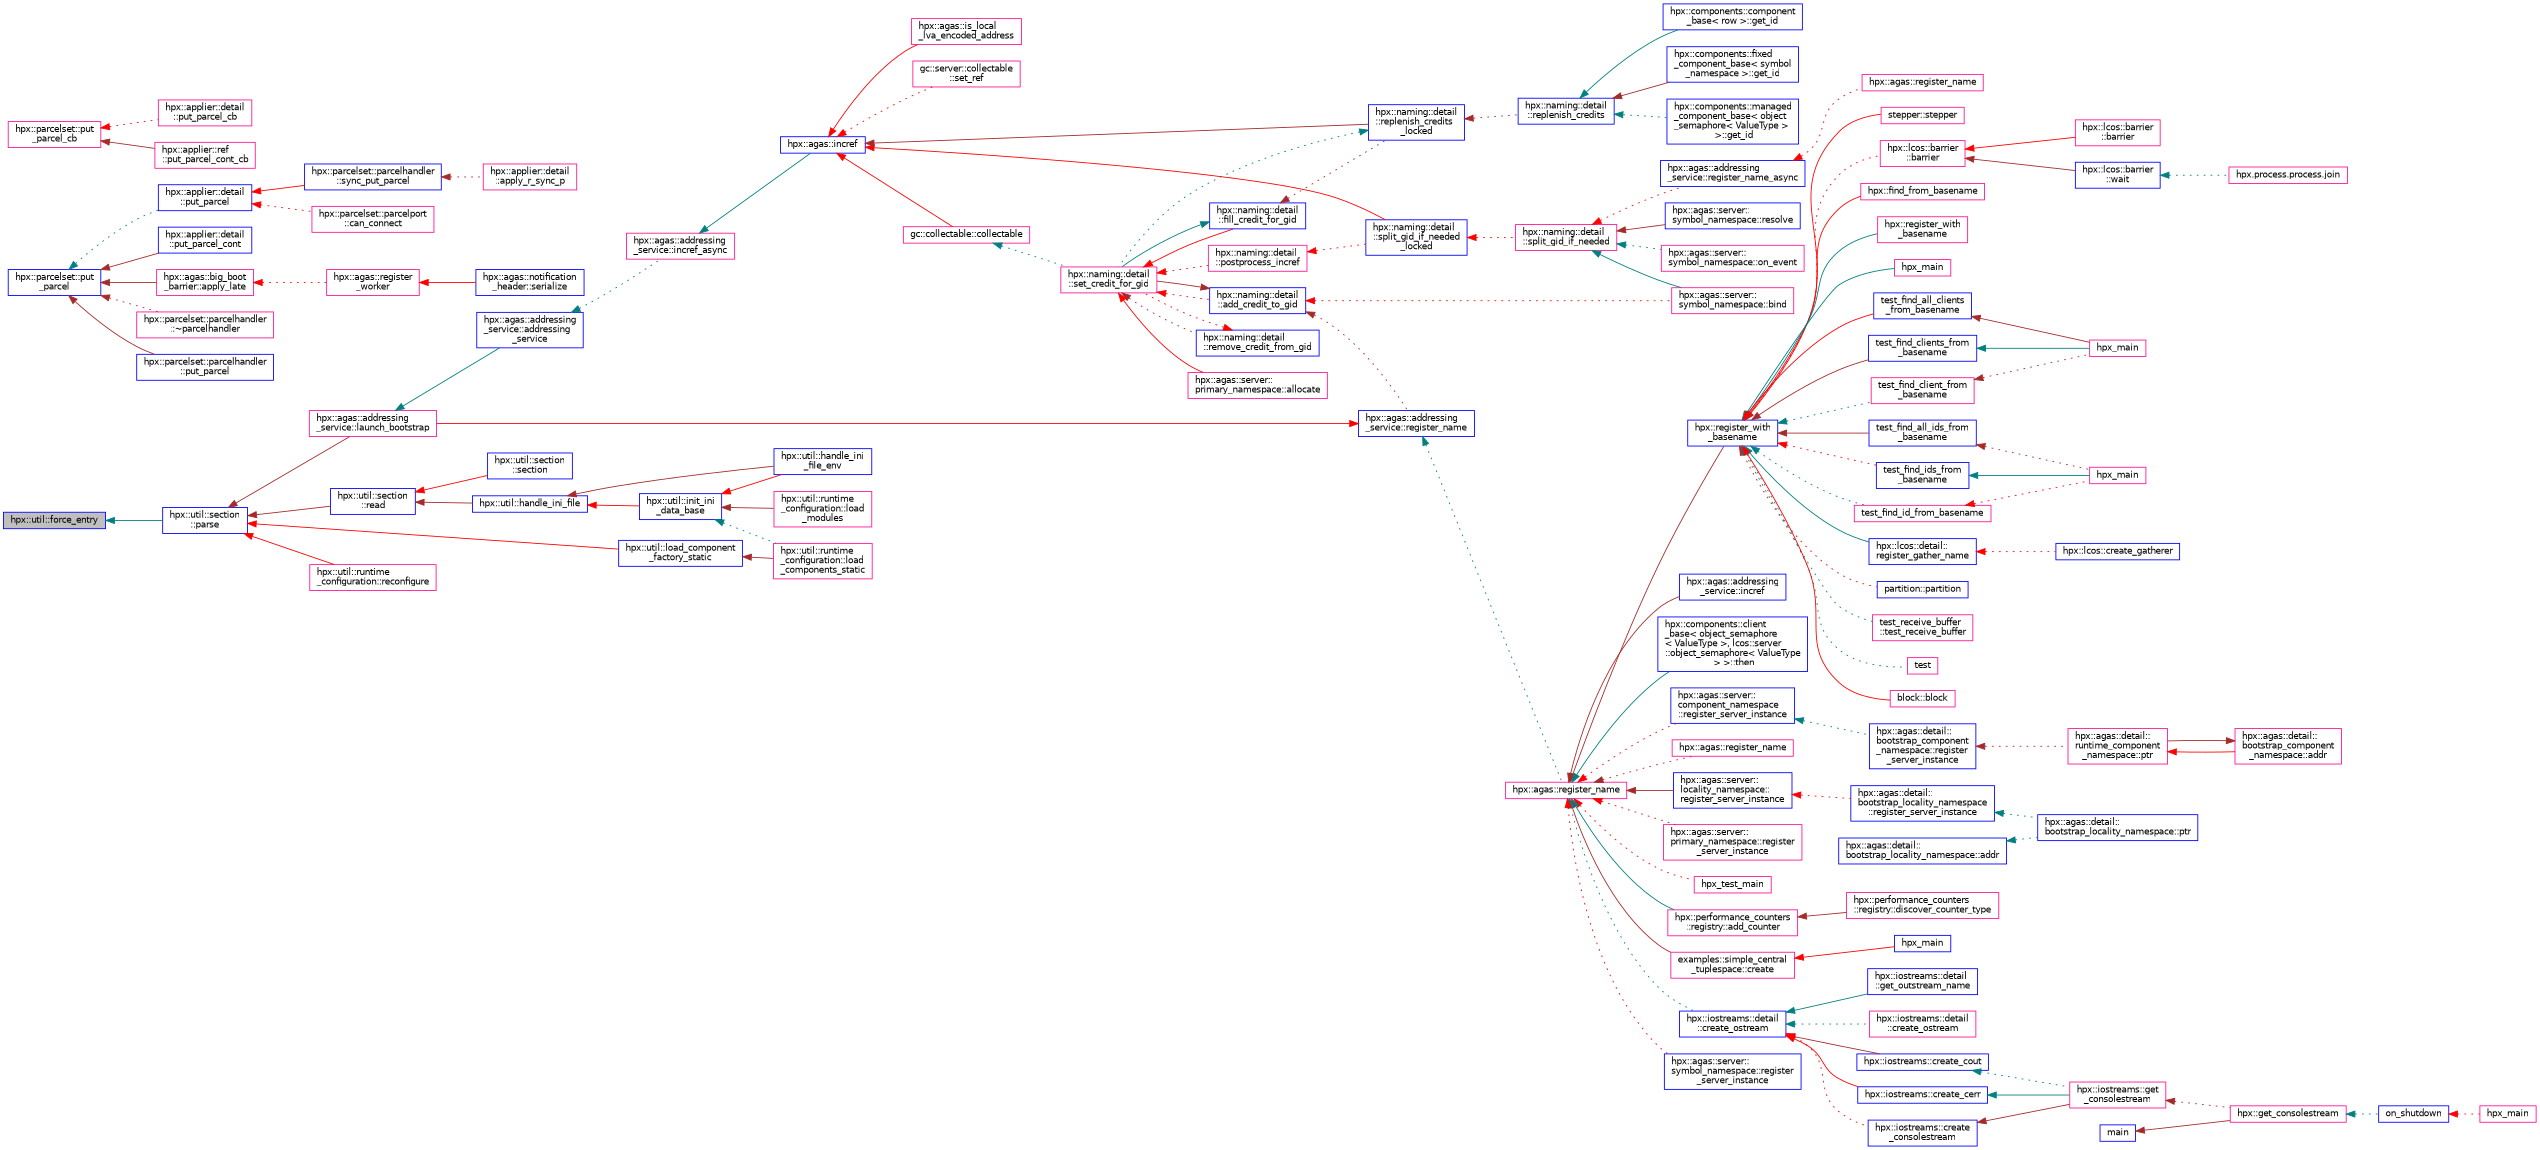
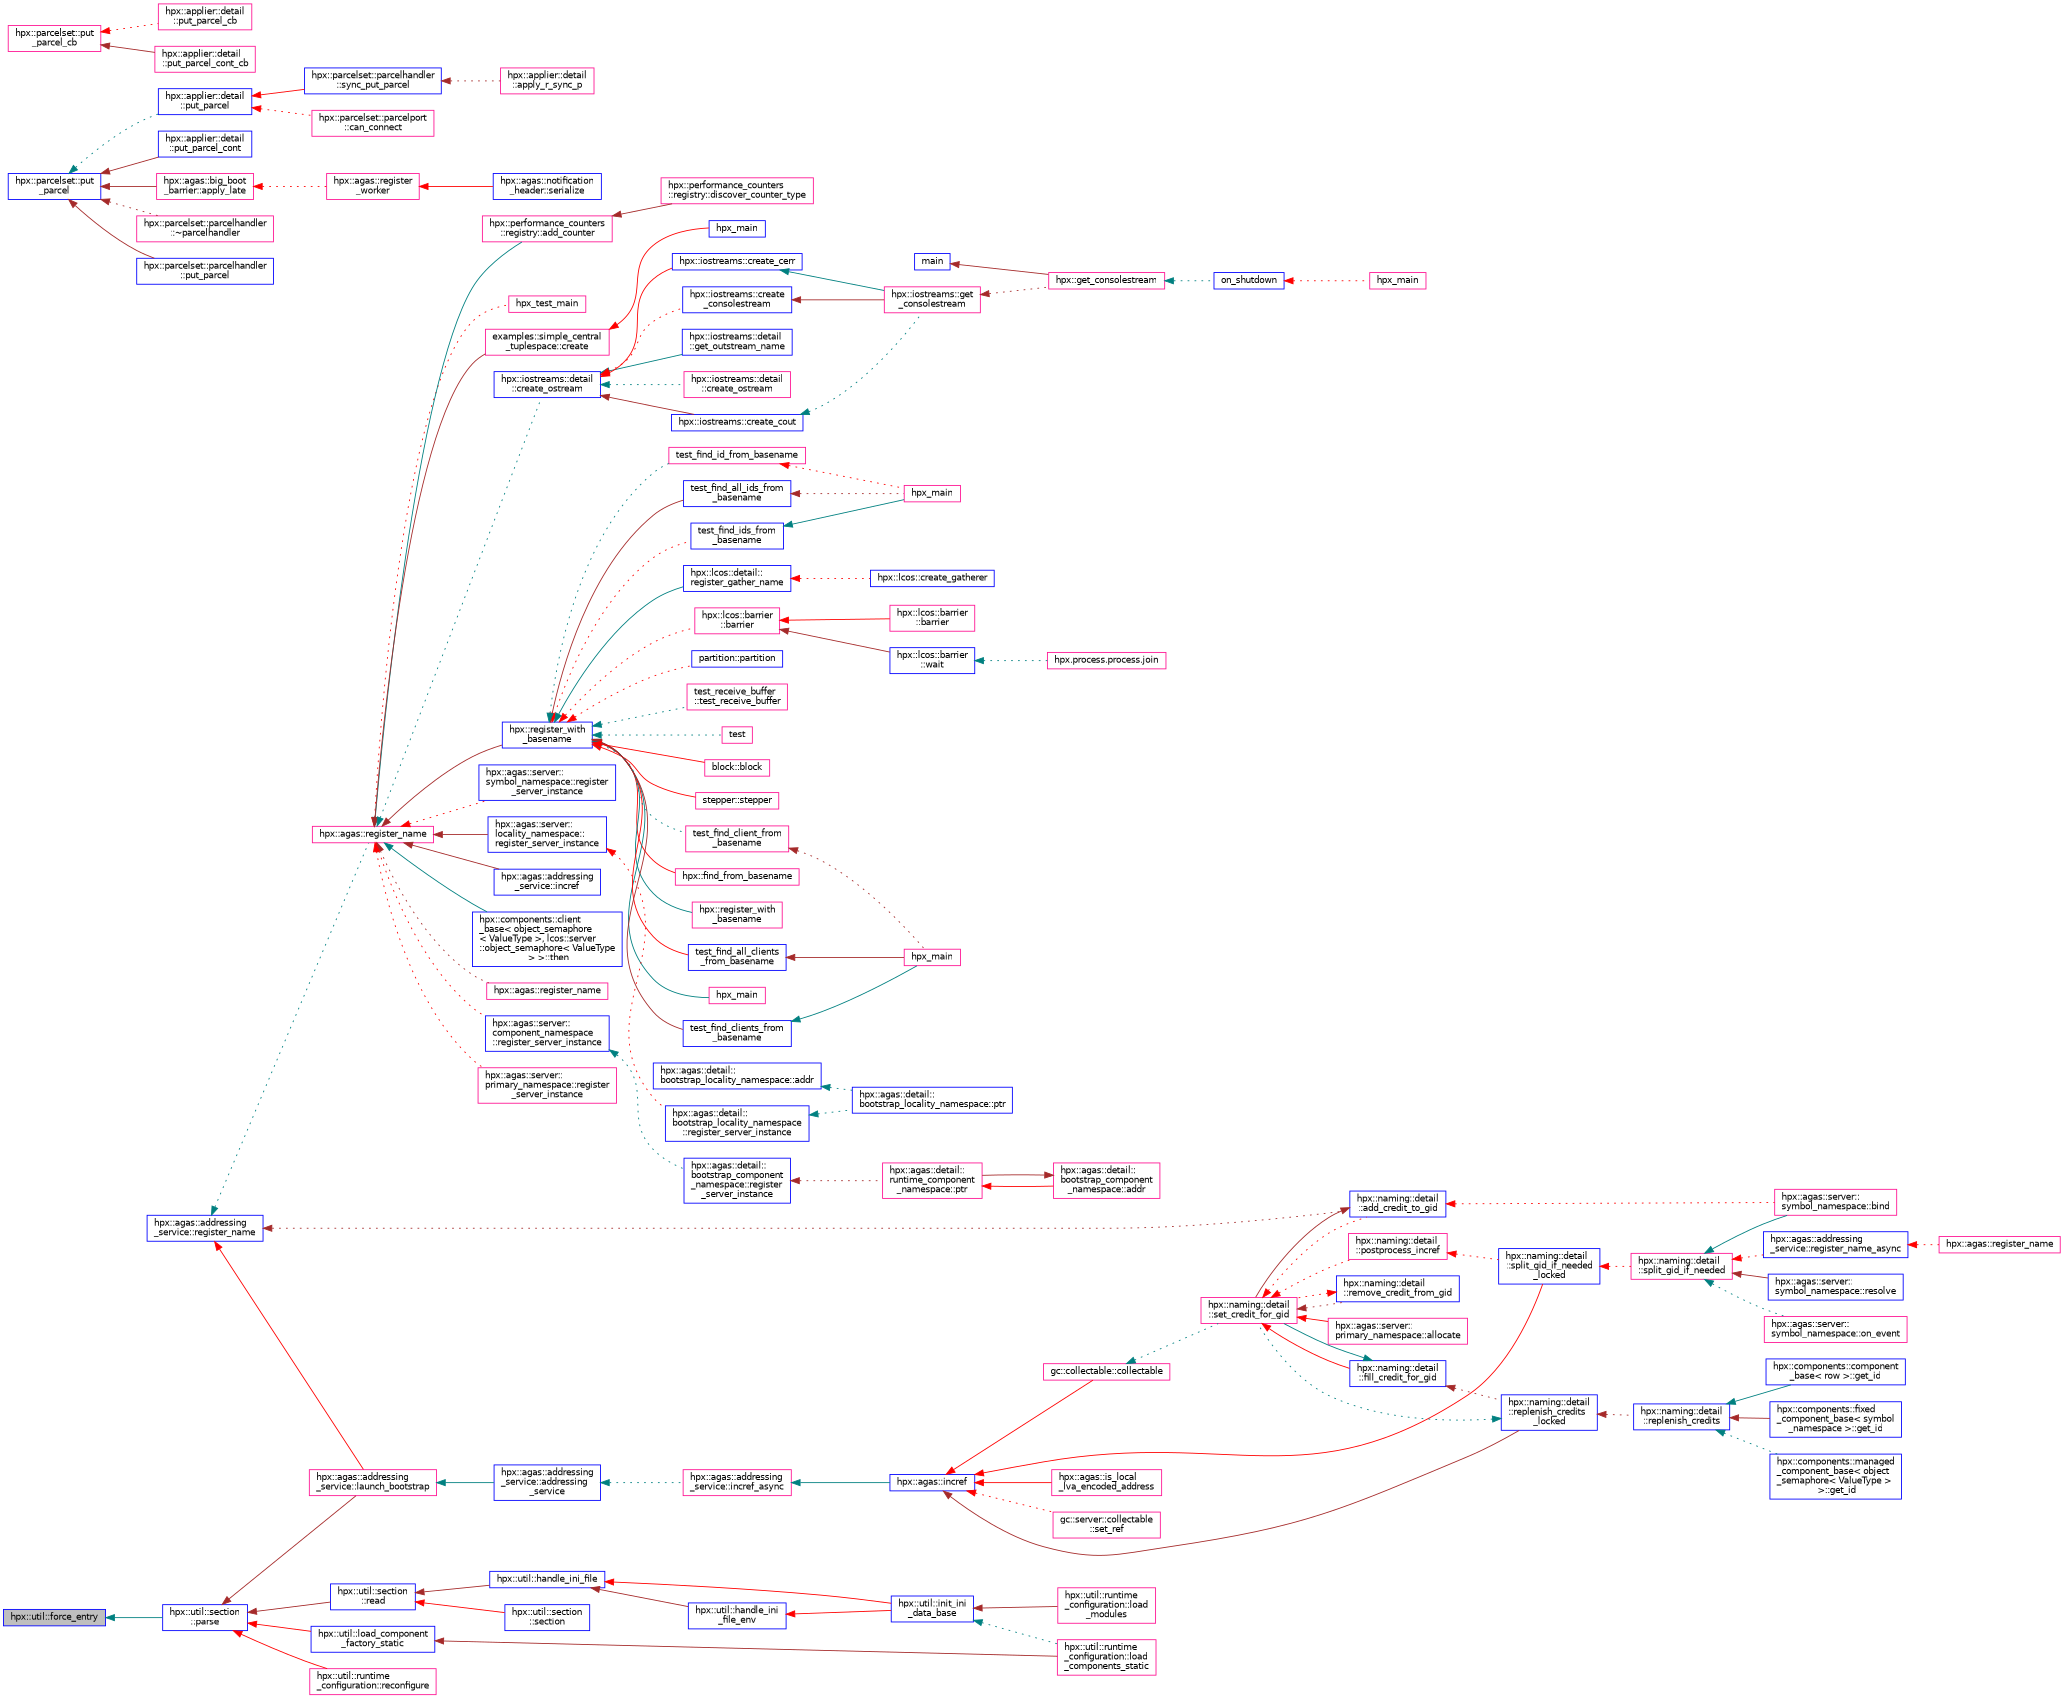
node "hpx::applier::ref ::put_parcel_cont_cb": label "hpx::applier::ref ::put_parcel_cont_cb" -> "hpx::applier::detail ::put_parcel_cont_cb"
edge "hpx::agas::addressing _service::register_name" -> "hpx::naming::detail ::add_credit_to_gid": reversed
edge "hpx::util::handle_ini _file_env" -> "hpx::util::init_ini _data_base": reversed
